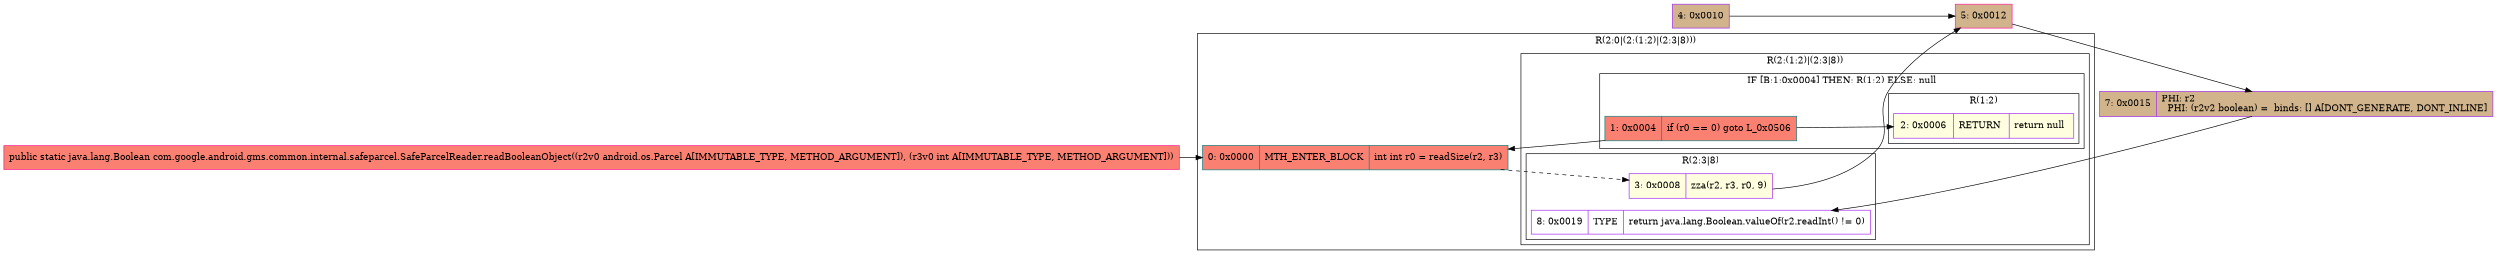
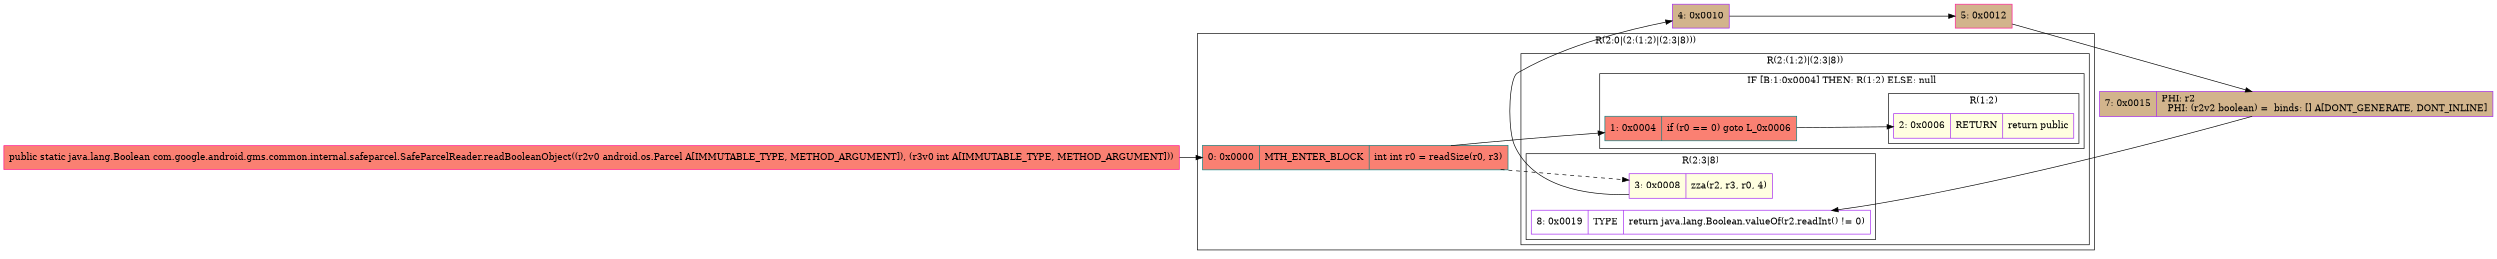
node "2: 0x0006": text "return null" -> "return public"
node "1: 0x0004": text "if (r0 == 0) goto L_0x0506" -> "if (r0 == 0) goto L_0x0006"
edge "3: 0x0008" -> "5: 0x0012": now "3: 0x0008" -> "4: 0x0010"
edge "1: 0x0004" -> "0: 0x0000": reversed
node "0: 0x0000": text "int int r0 = readSize(r2, r3)" -> "int int r0 = readSize(r0, r3)"
node "3: 0x0008": text "zza(r2, r3, r0, 9)" -> "zza(r2, r3, r0, 4)"
